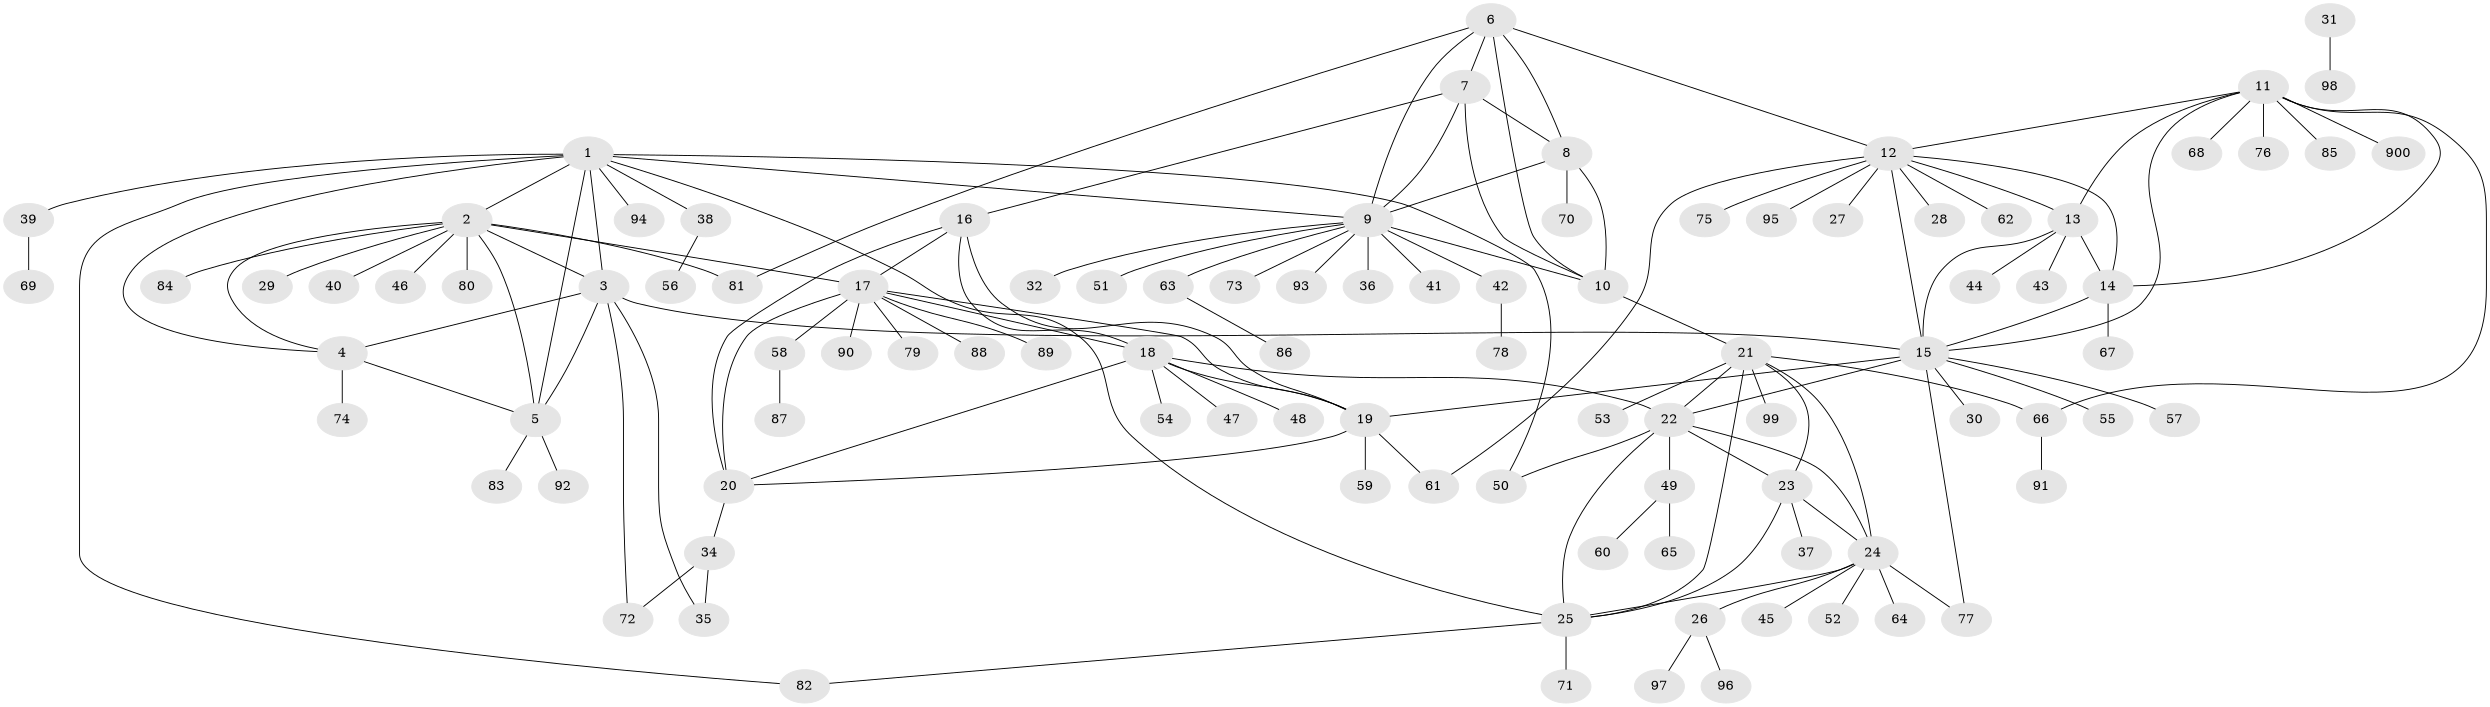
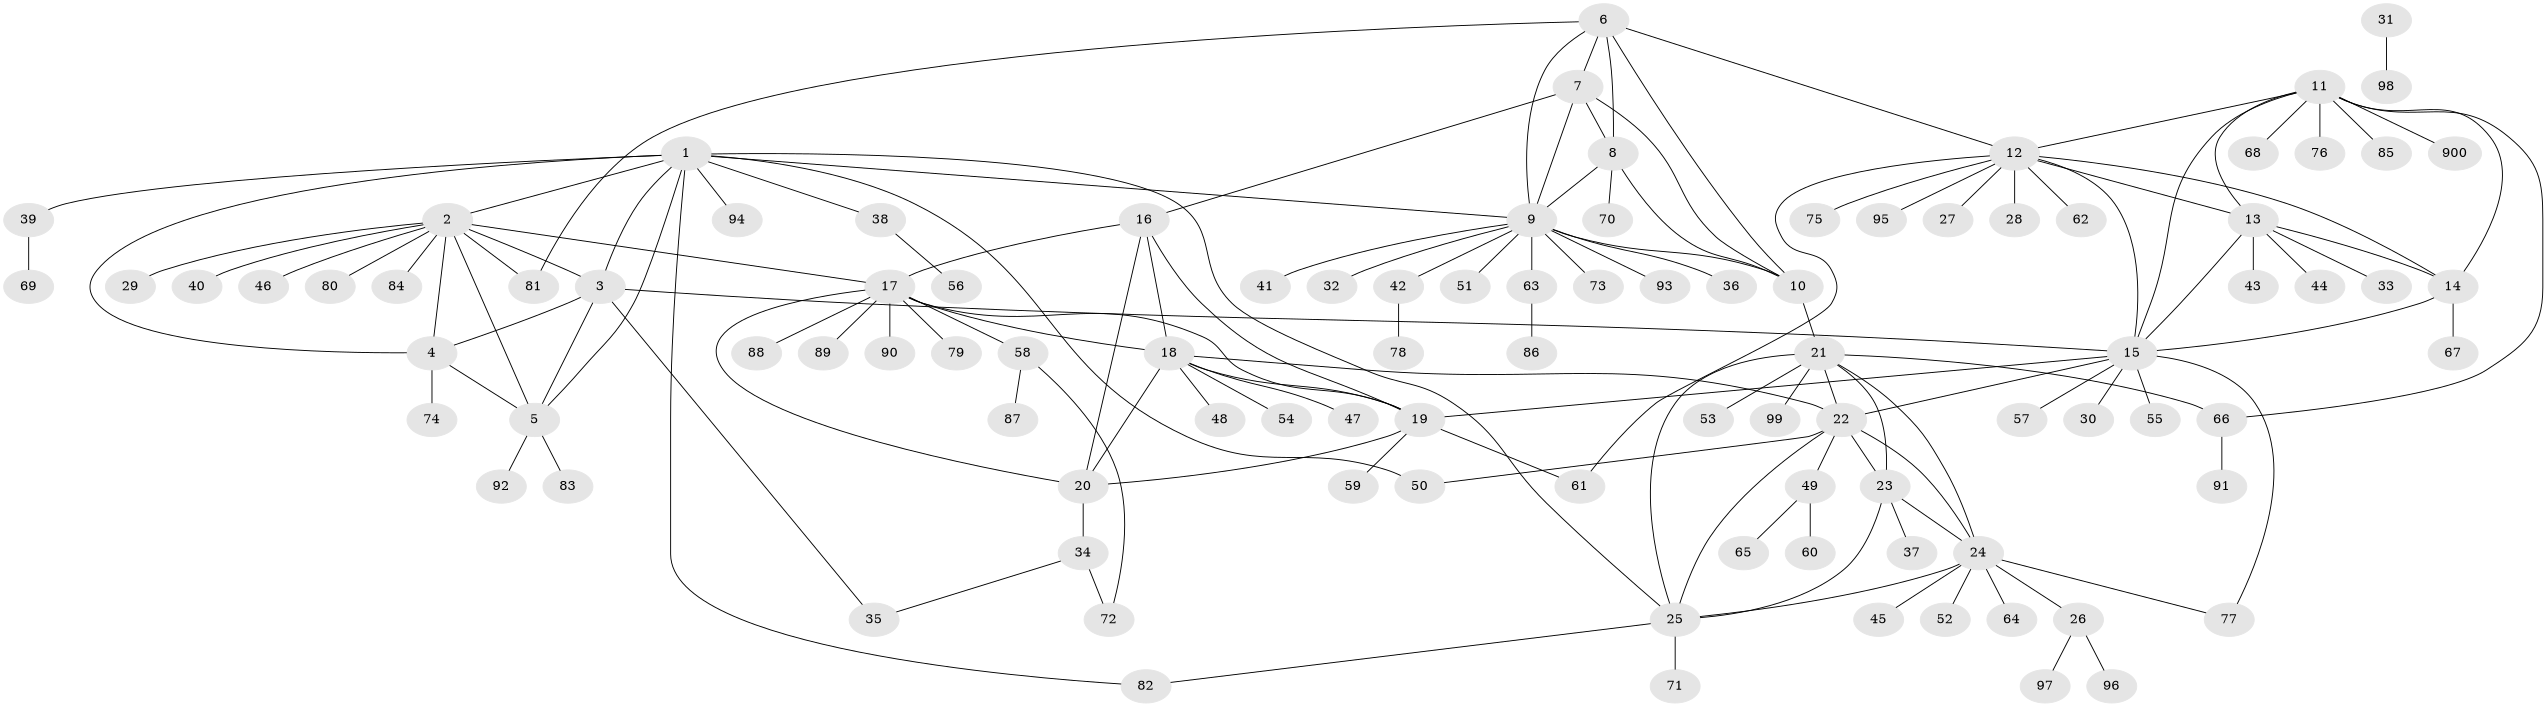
node "33": added
edge "3" -- "72": now "58" -- "72"
